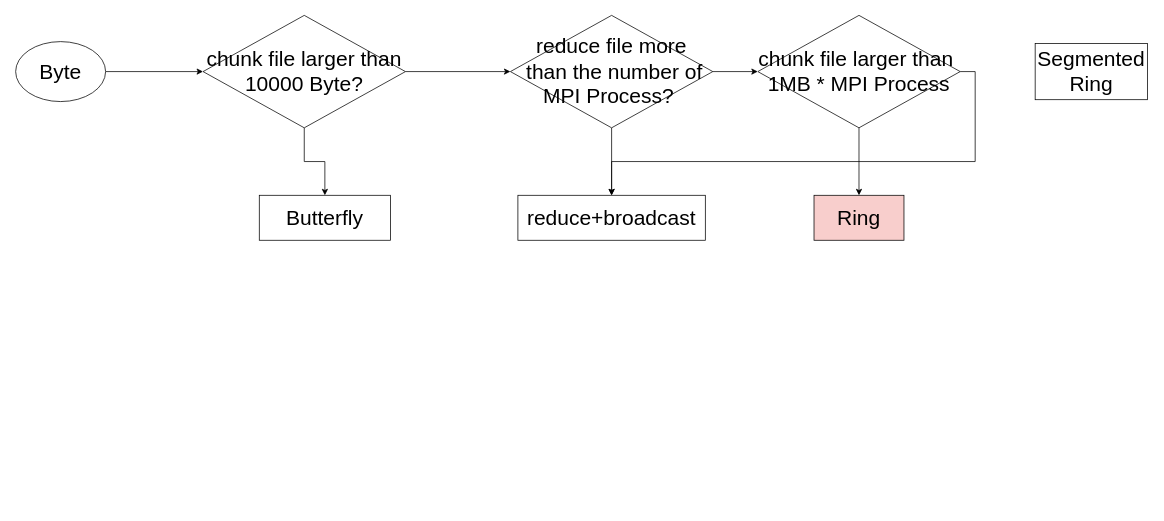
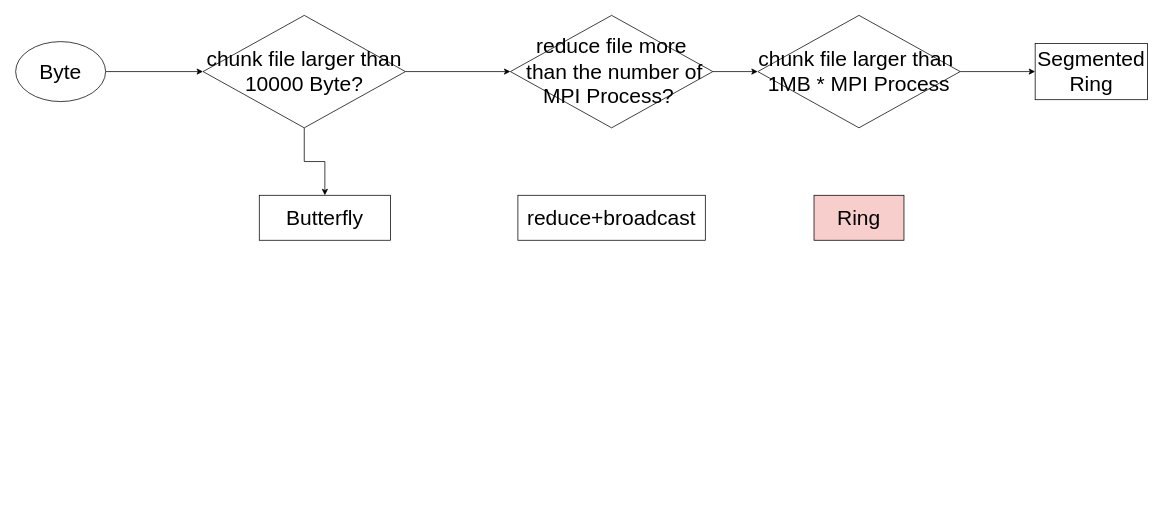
edge "reduce file more than the number of MPI Process?" -> "reduce+broadcast": removed
edge "chunk file larger than 1MB * MPI Process" -> "Ring": removed
edge "chunk file larger than 1MB * MPI Process" -> "reduce+broadcast": now "chunk file larger than 1MB * MPI Process" -> "Segmented Ring"
